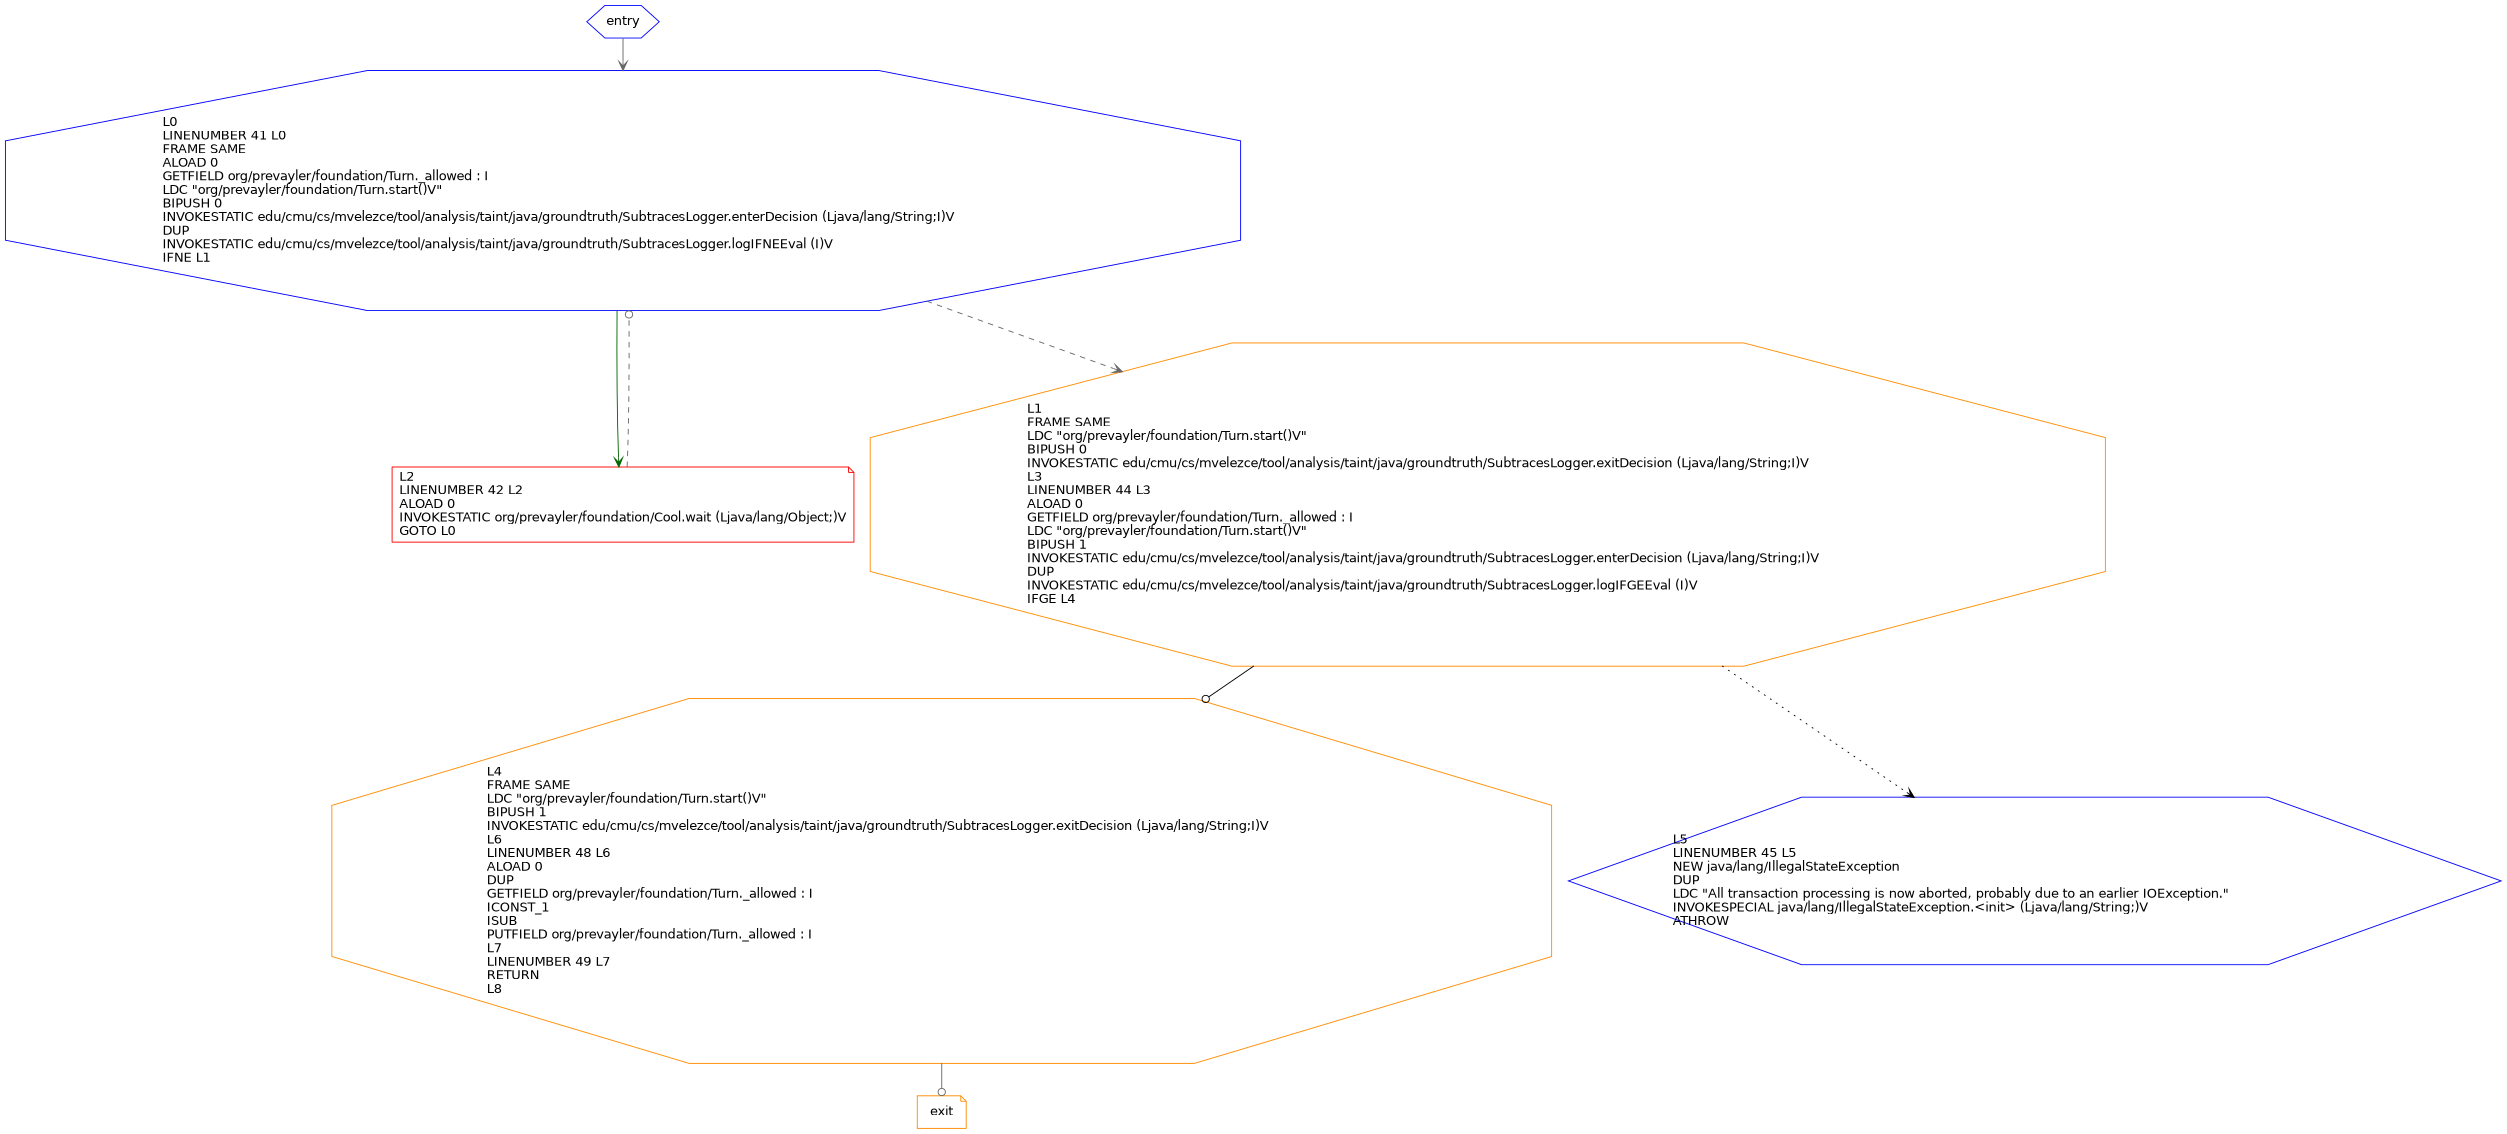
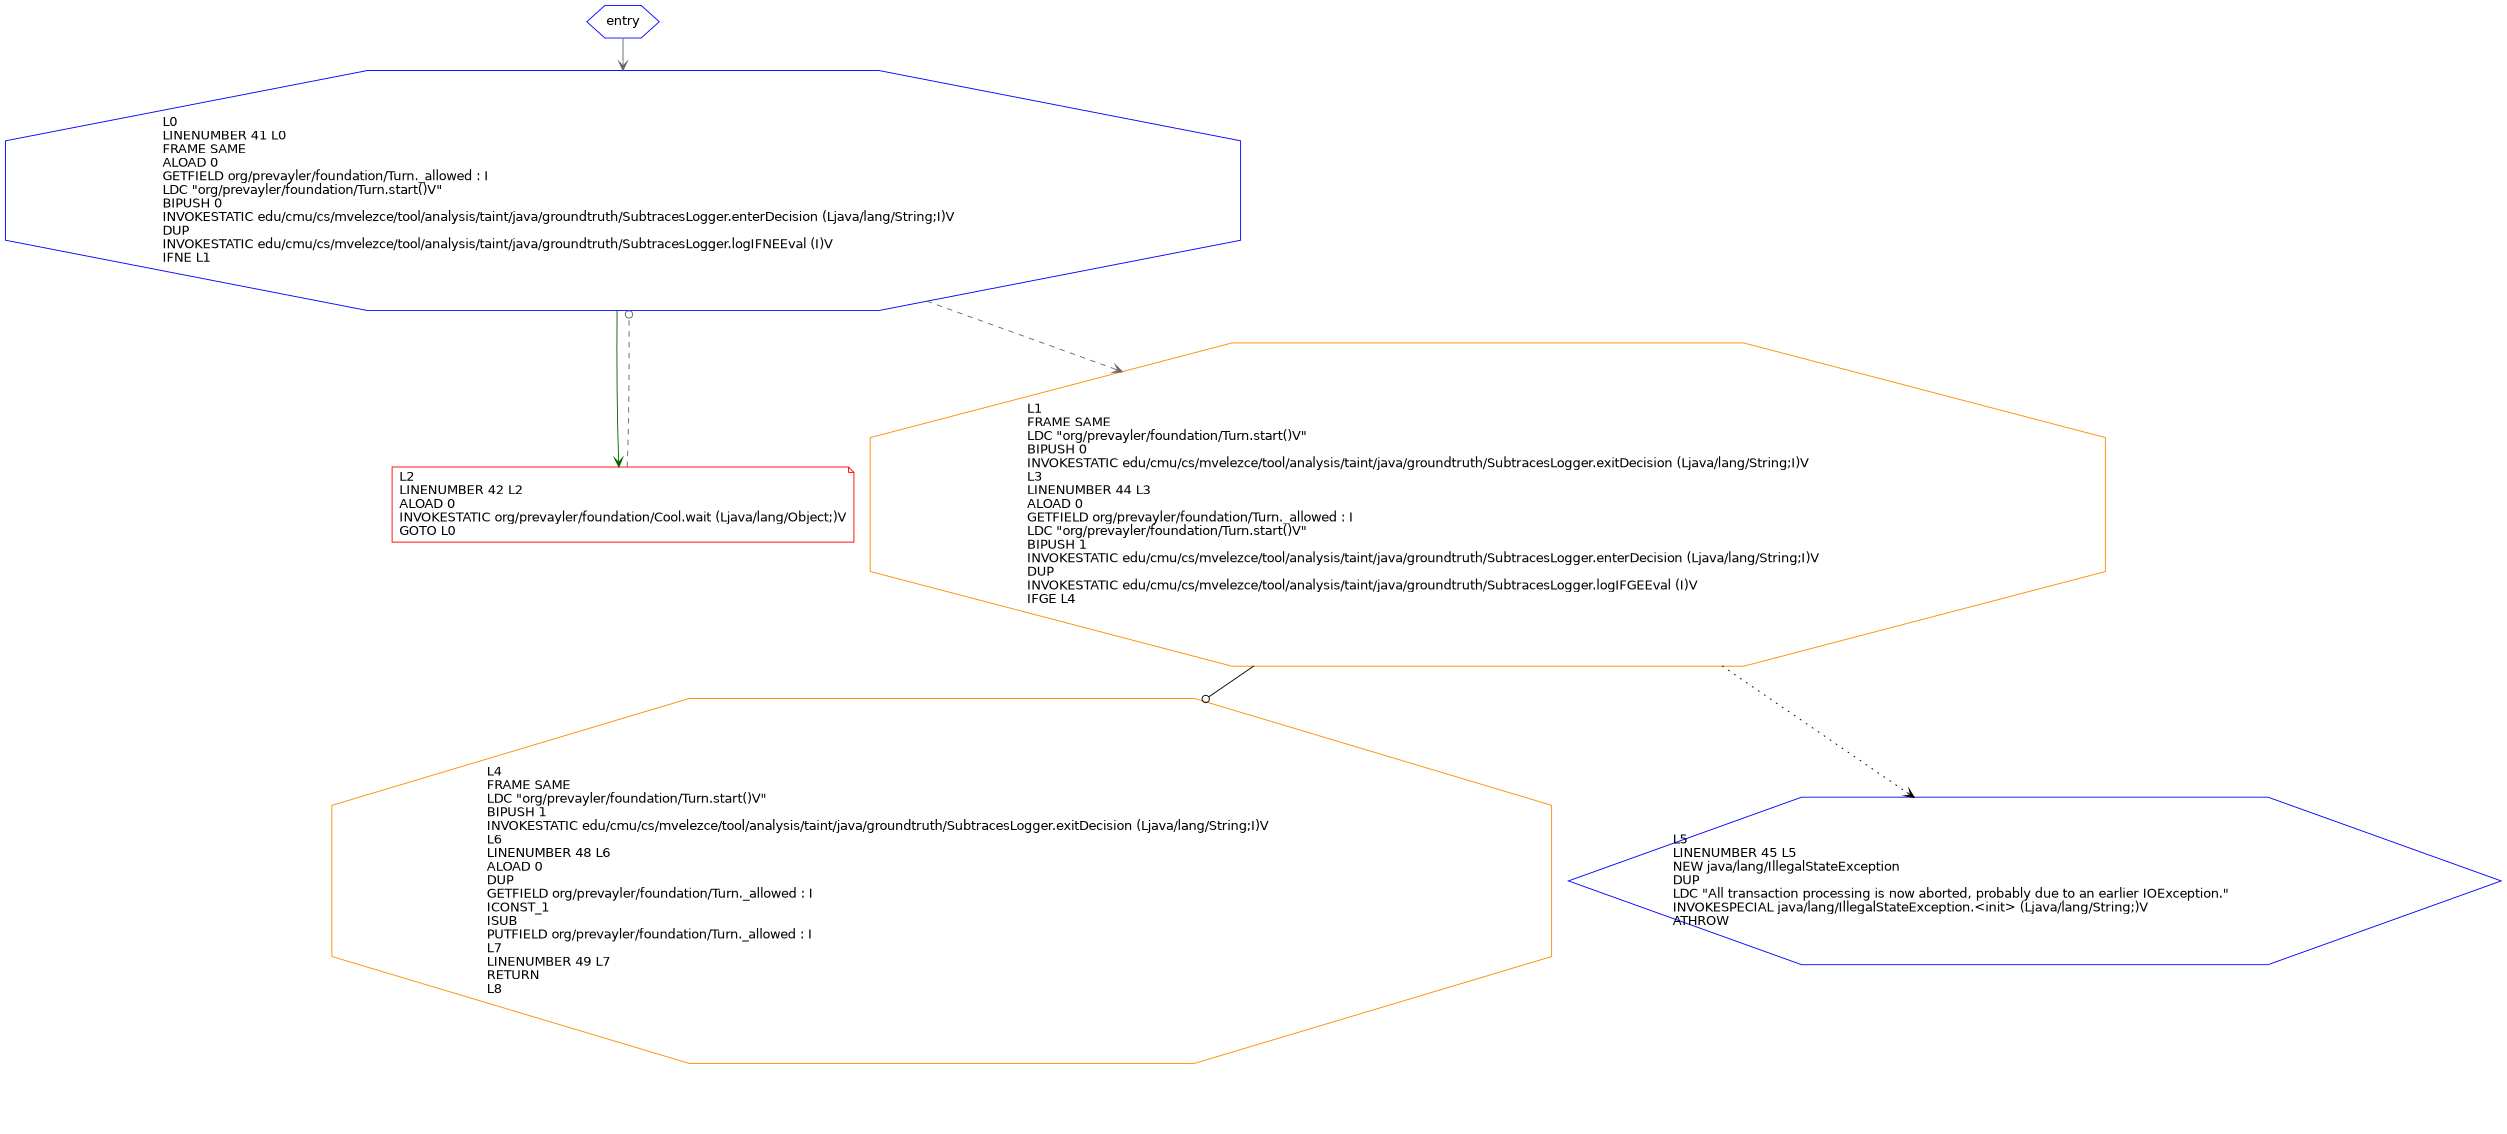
node "exit": removed
